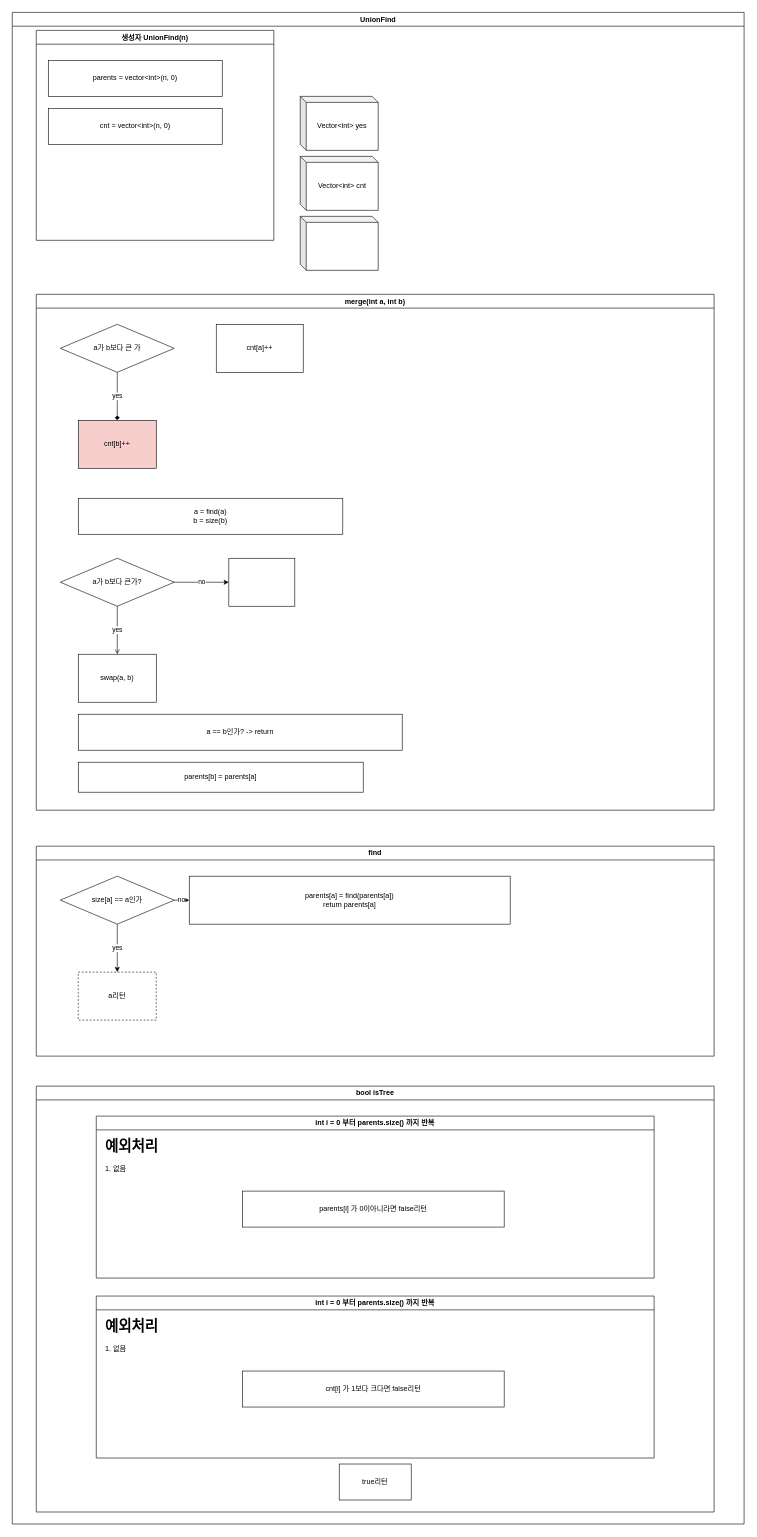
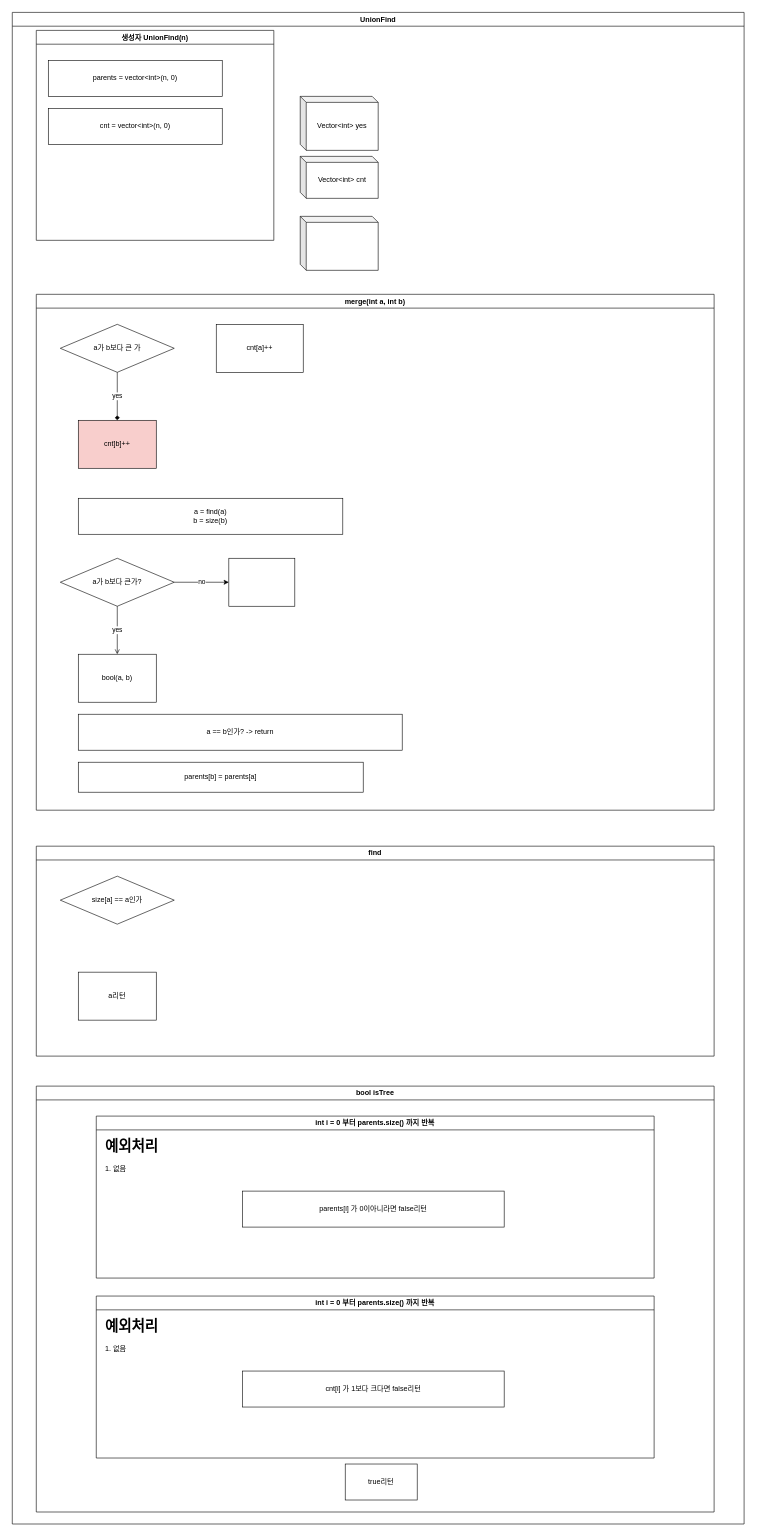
node "Vector<int> cnt": size 78x54 -> 78x42
node "swap(a, b)": label "swap(a, b)" -> "bool(a, b)"
edge "size[a] == a인가" -> "parents[a] = find(parents[a]) return parents[a]": removed, label "no"
node "parents[a] = find(parents[a]) return parents[a]": removed
edge "size[a] == a인가" -> "a리턴": removed, label "yes"
node "a리턴": style dashed -> solid
node "true리턴": moved (375, 1482) -> (381, 1482)
